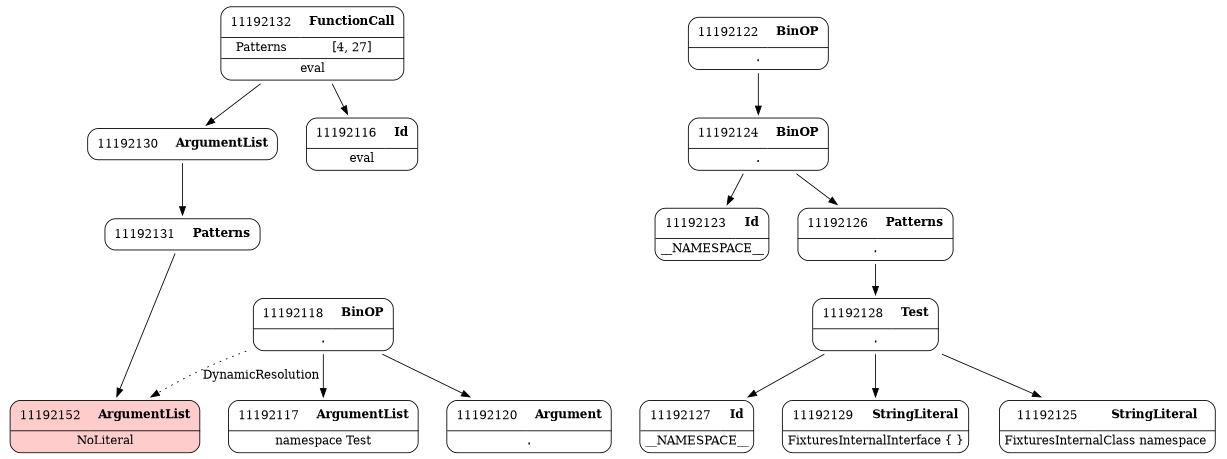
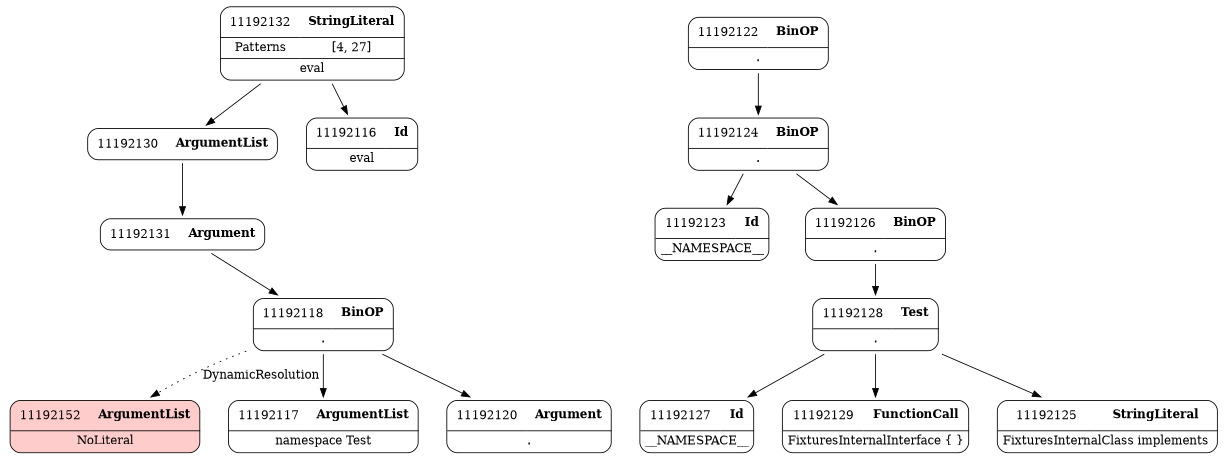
node "11192132": text "FunctionCall" -> "StringLiteral"
node "11192126": text "Patterns" -> "BinOP"
node "11192131": text "Patterns" -> "Argument"
edge "11192131" -> "11192152": now "11192131" -> "11192118"
node "11192129": text "StringLiteral" -> "FunctionCall"
node "11192125": text "FixturesInternalClass namespace" -> "FixturesInternalClass implements"
